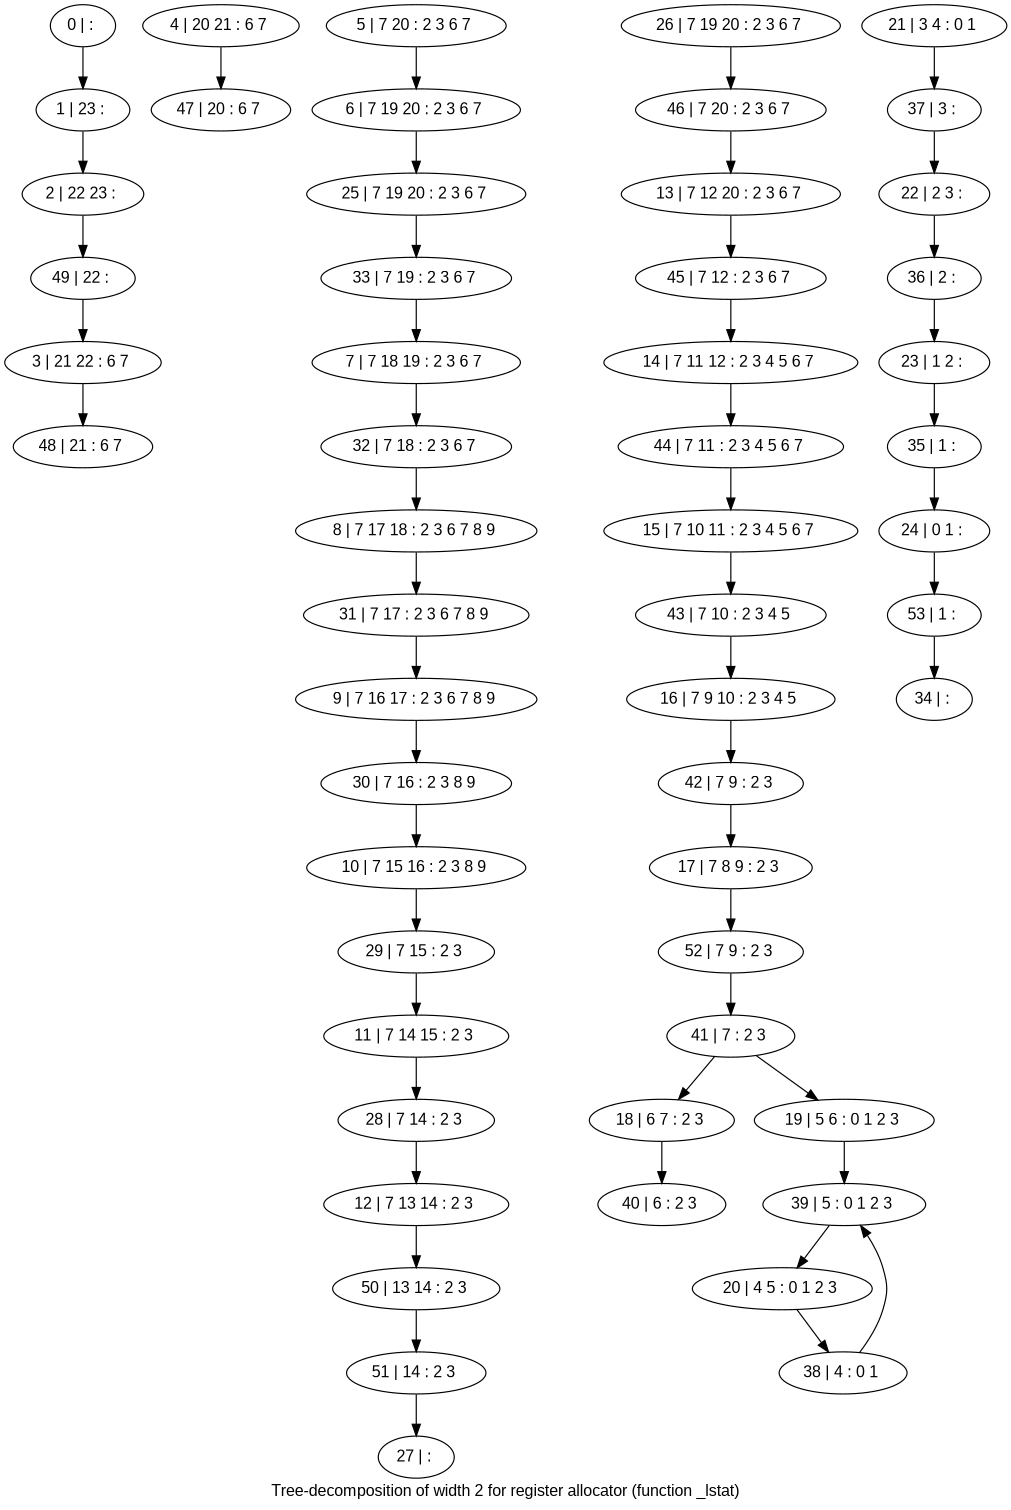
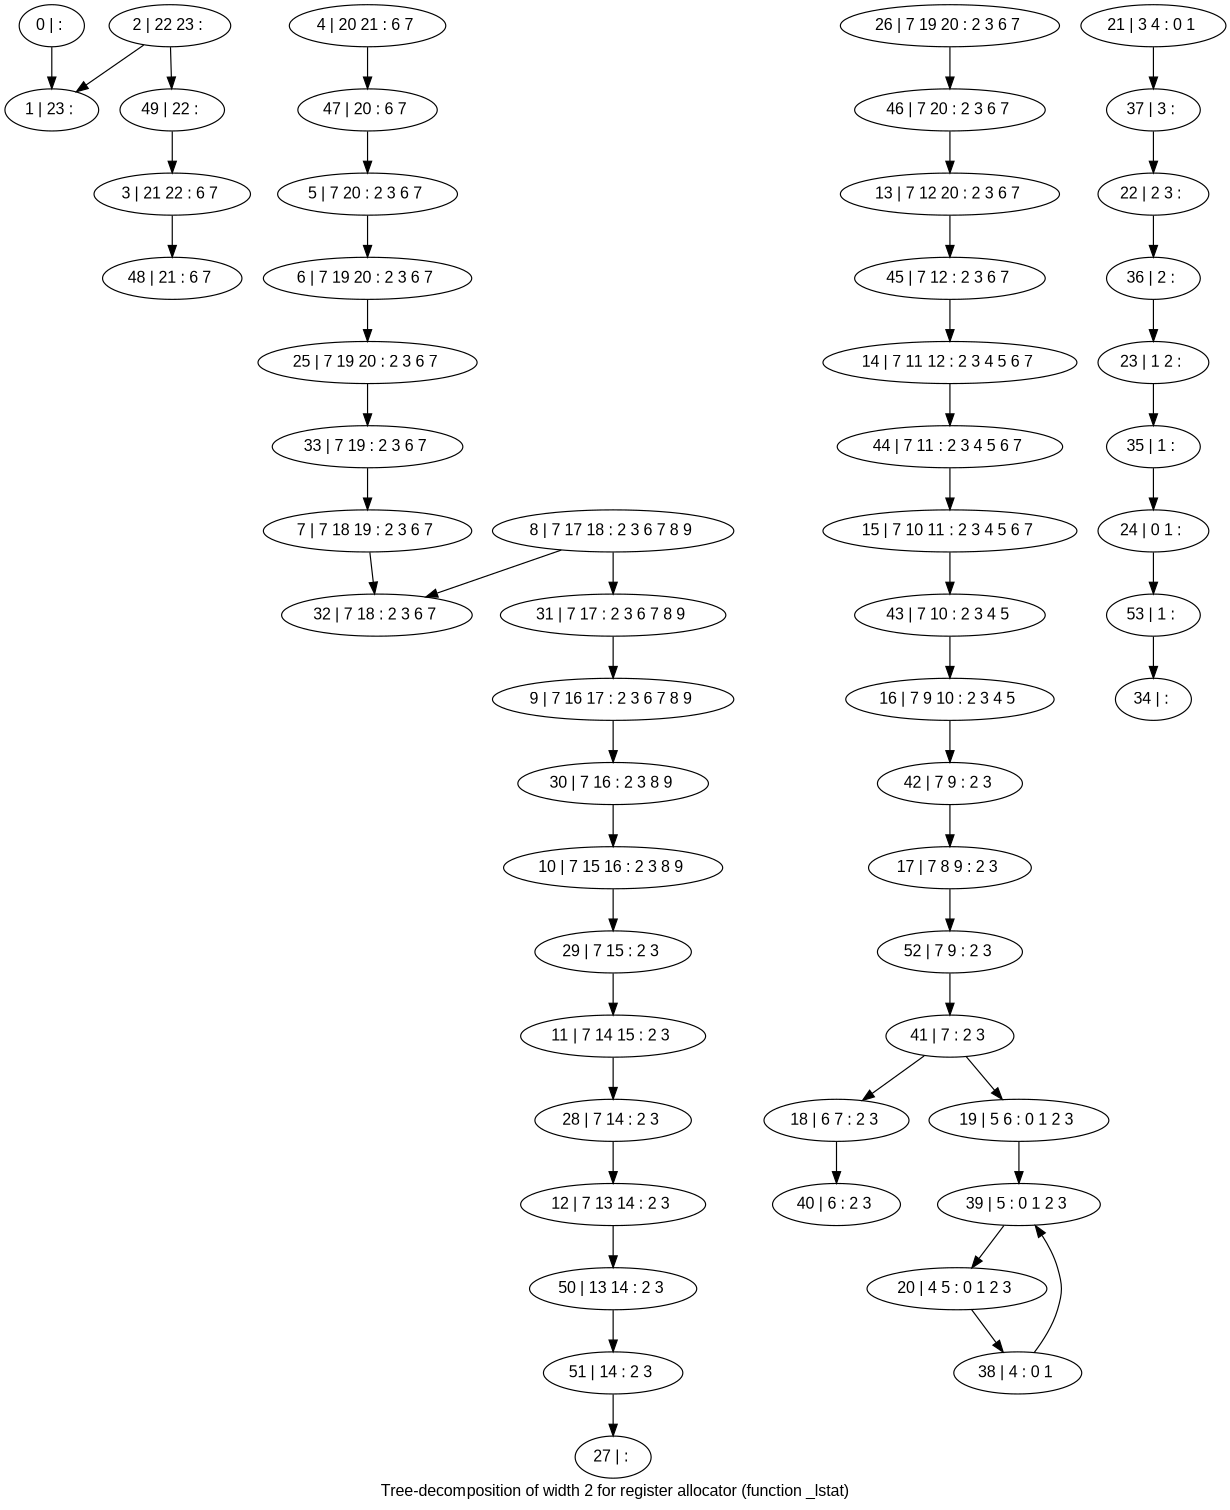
edge "1 | 23 :" -> "2 | 22 23 :": reversed
edge "47 | 20 : 6 7" -> "5 | 7 20 : 2 3 6 7": added
edge "32 | 7 18 : 2 3 6 7" -> "8 | 7 17 18 : 2 3 6 7 8 9": reversed
